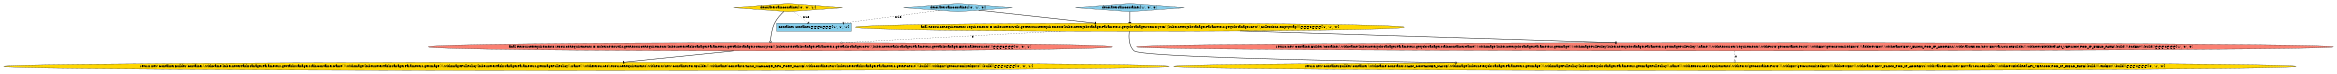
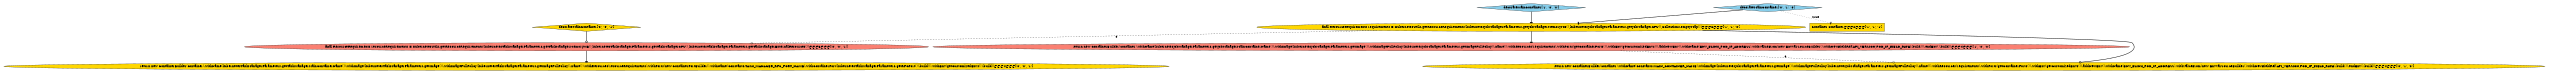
edge "decorateMainContainer['0', '0', '1']" -> "Container container@@@2@@@['1', '1', '1']": removed, label "true"
edge "decorateMainContainer['0', '1', '0']" -> "Container container@@@2@@@['1', '1', '1']": style dashed -> dotted
node "Container container@@@2@@@['1', '1', '1']": fillcolor skyblue -> gold
